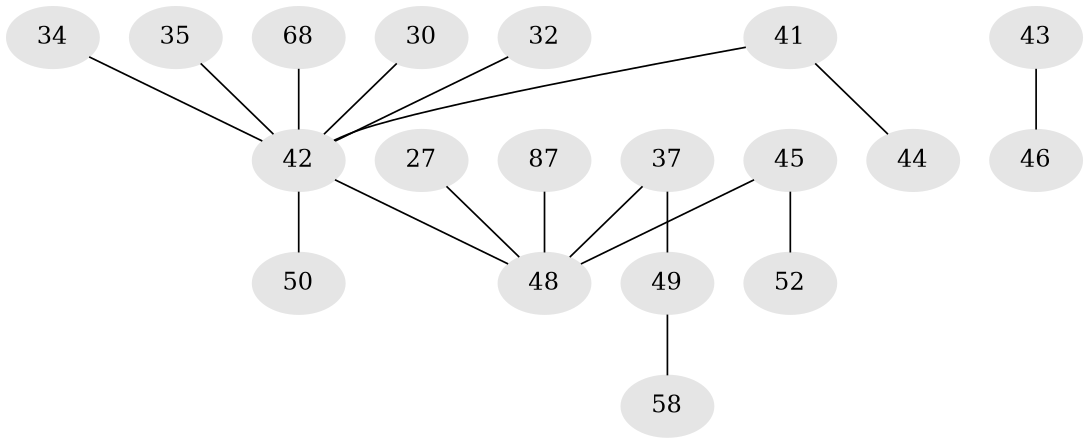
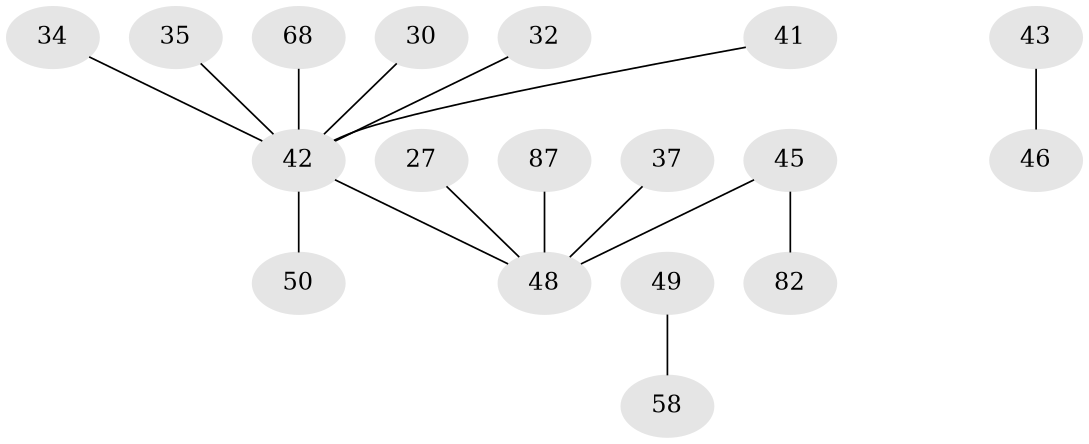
node "44": removed
edge "37" -- "49": removed
node "52": label "52" -> "82"
